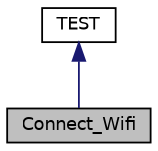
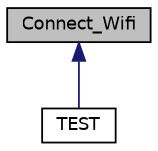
edge "Connect_Wifi" -> "TEST": reversed
